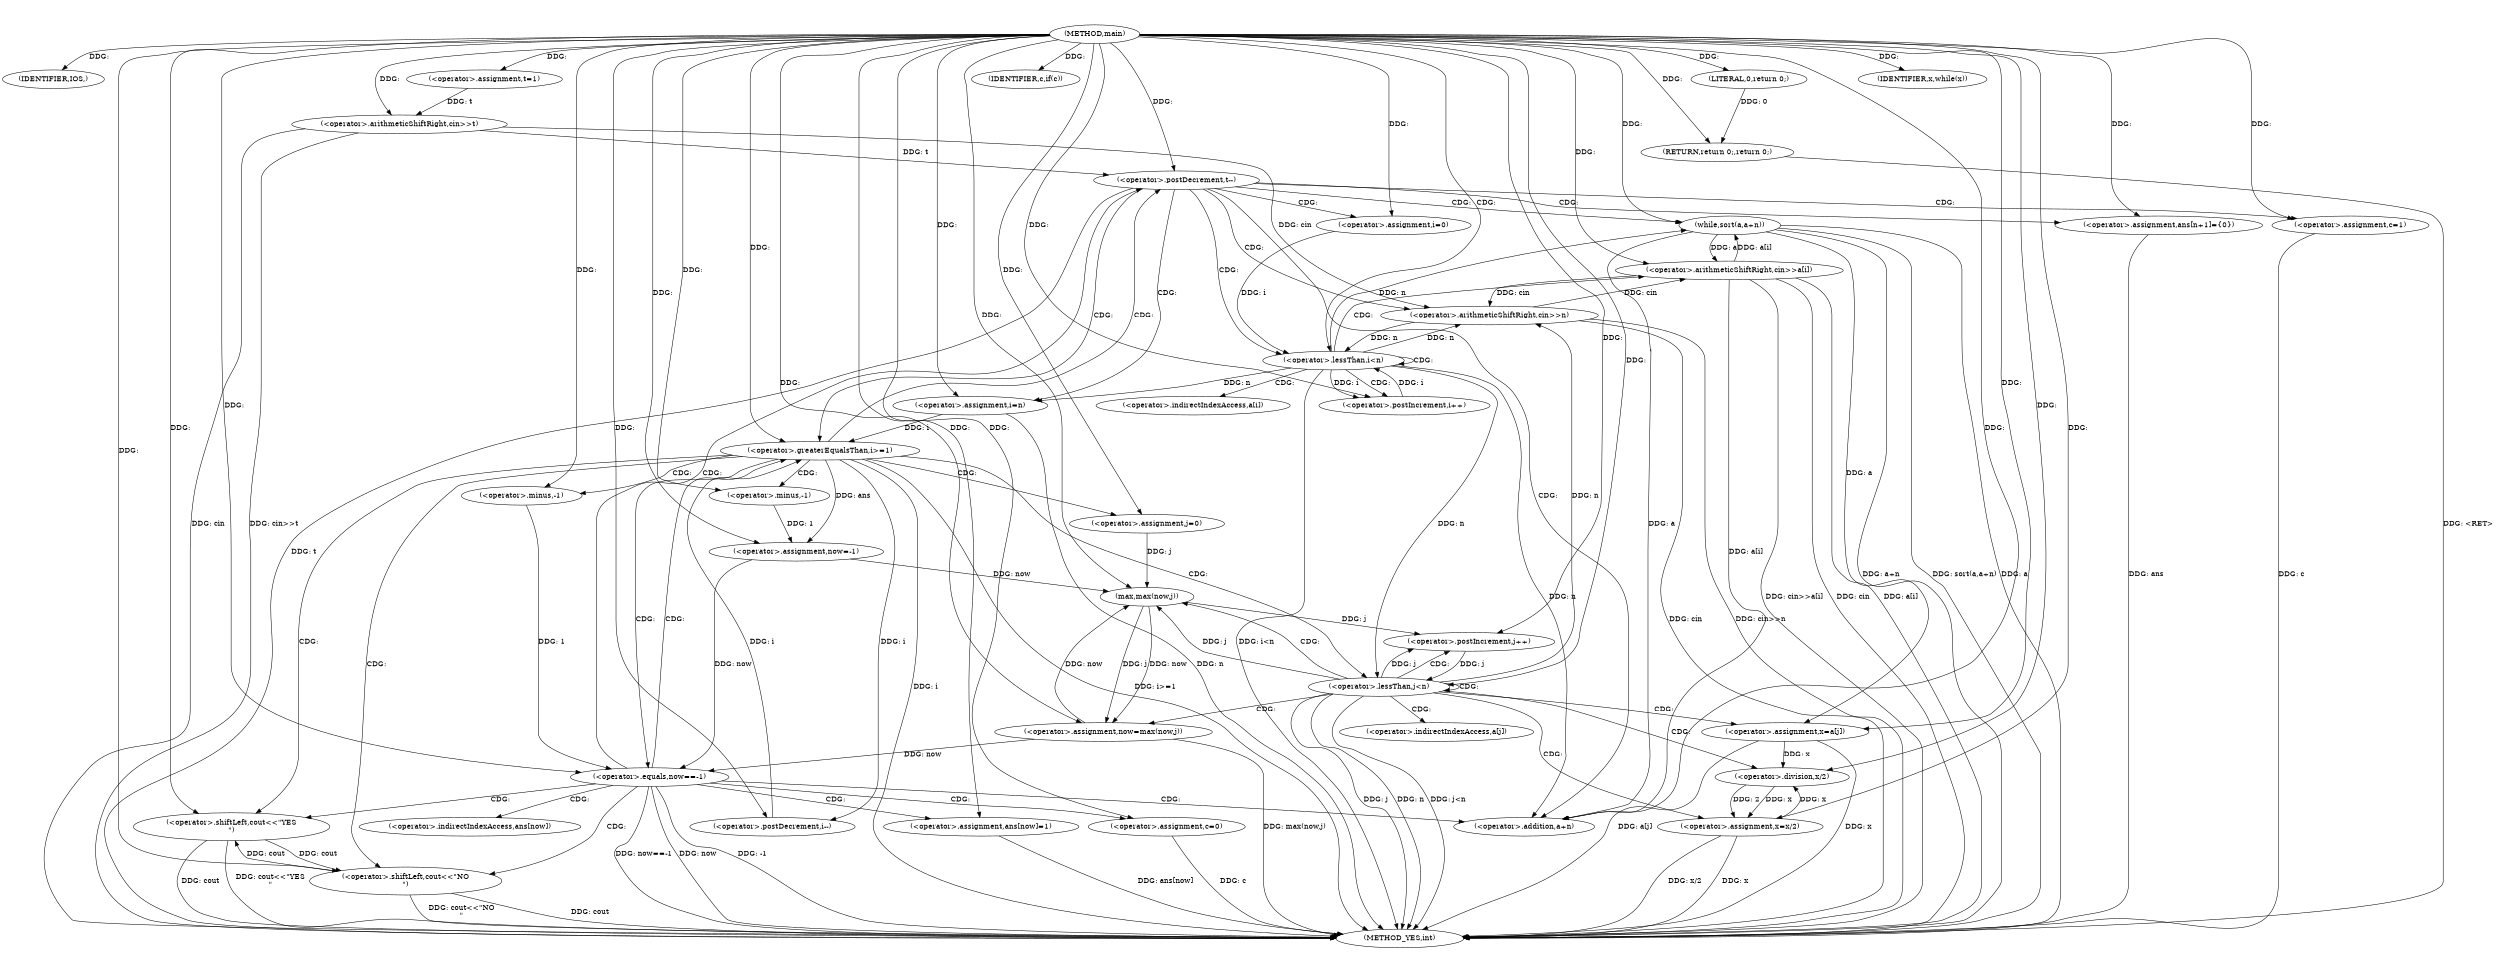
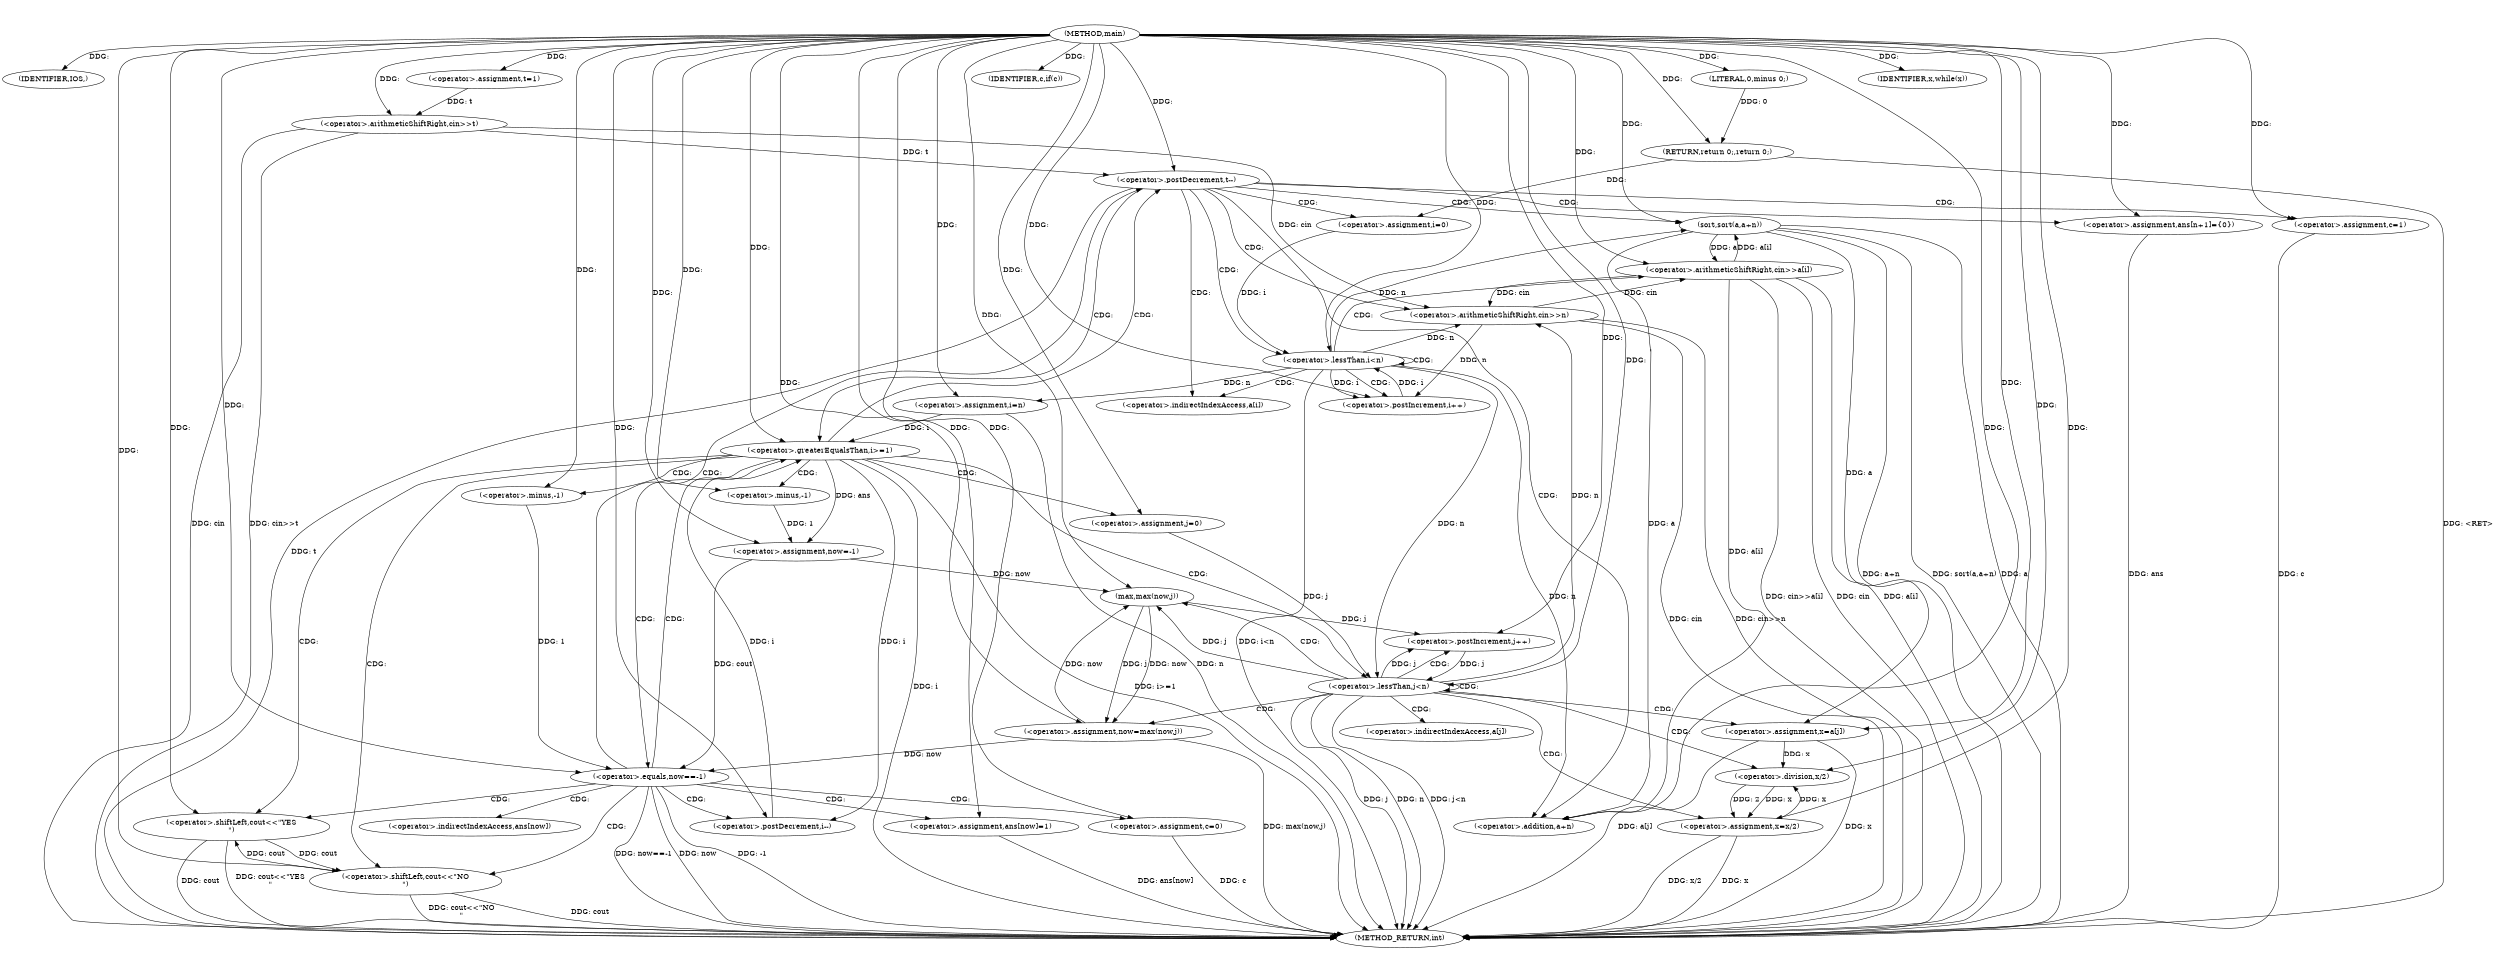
edge "(METHOD,main)" -> "(<operator>.assignment,i=0)": now "(RETURN,return 0;,return 0;)" -> "(<operator>.assignment,i=0)"
node "(LITERAL,0,return 0;)": label "(LITERAL,0,return 0;)" -> "(LITERAL,0,minus 0;)"
edge "(METHOD,main)" -> "(<operator>.lessThan,i<n)": label "CDG: " -> "DDG: "
node "(while,sort(a,a+n))": label "(while,sort(a,a+n))" -> "(sort,sort(a,a+n))"
edge "(<operator>.postDecrement,t--)" -> "(<operator>.assignment,i=n)": now "(<operator>.postDecrement,t--)" -> "(<operator>.indirectIndexAccess,a[i])"
edge "(<operator>.arithmeticShiftRight,cin>>n)" -> "(<operator>.lessThan,i<n)": now "(<operator>.arithmeticShiftRight,cin>>n)" -> "(<operator>.postIncrement,i++)"
edge "(<operator>.assignment,j=0)" -> "(max,max(now,j))": now "(<operator>.assignment,j=0)" -> "(<operator>.lessThan,j<n)"
edge "(<operator>.assignment,now=-1)" -> "(<operator>.equals,now==-1)": label "DDG: now" -> "DDG: cout"
edge "(<operator>.equals,now==-1)" -> "(<operator>.addition,a+n)": now "(<operator>.equals,now==-1)" -> "(<operator>.postDecrement,i--)"
node "(METHOD_YES,int)": label "(METHOD_YES,int)" -> "(METHOD_RETURN,int)"
